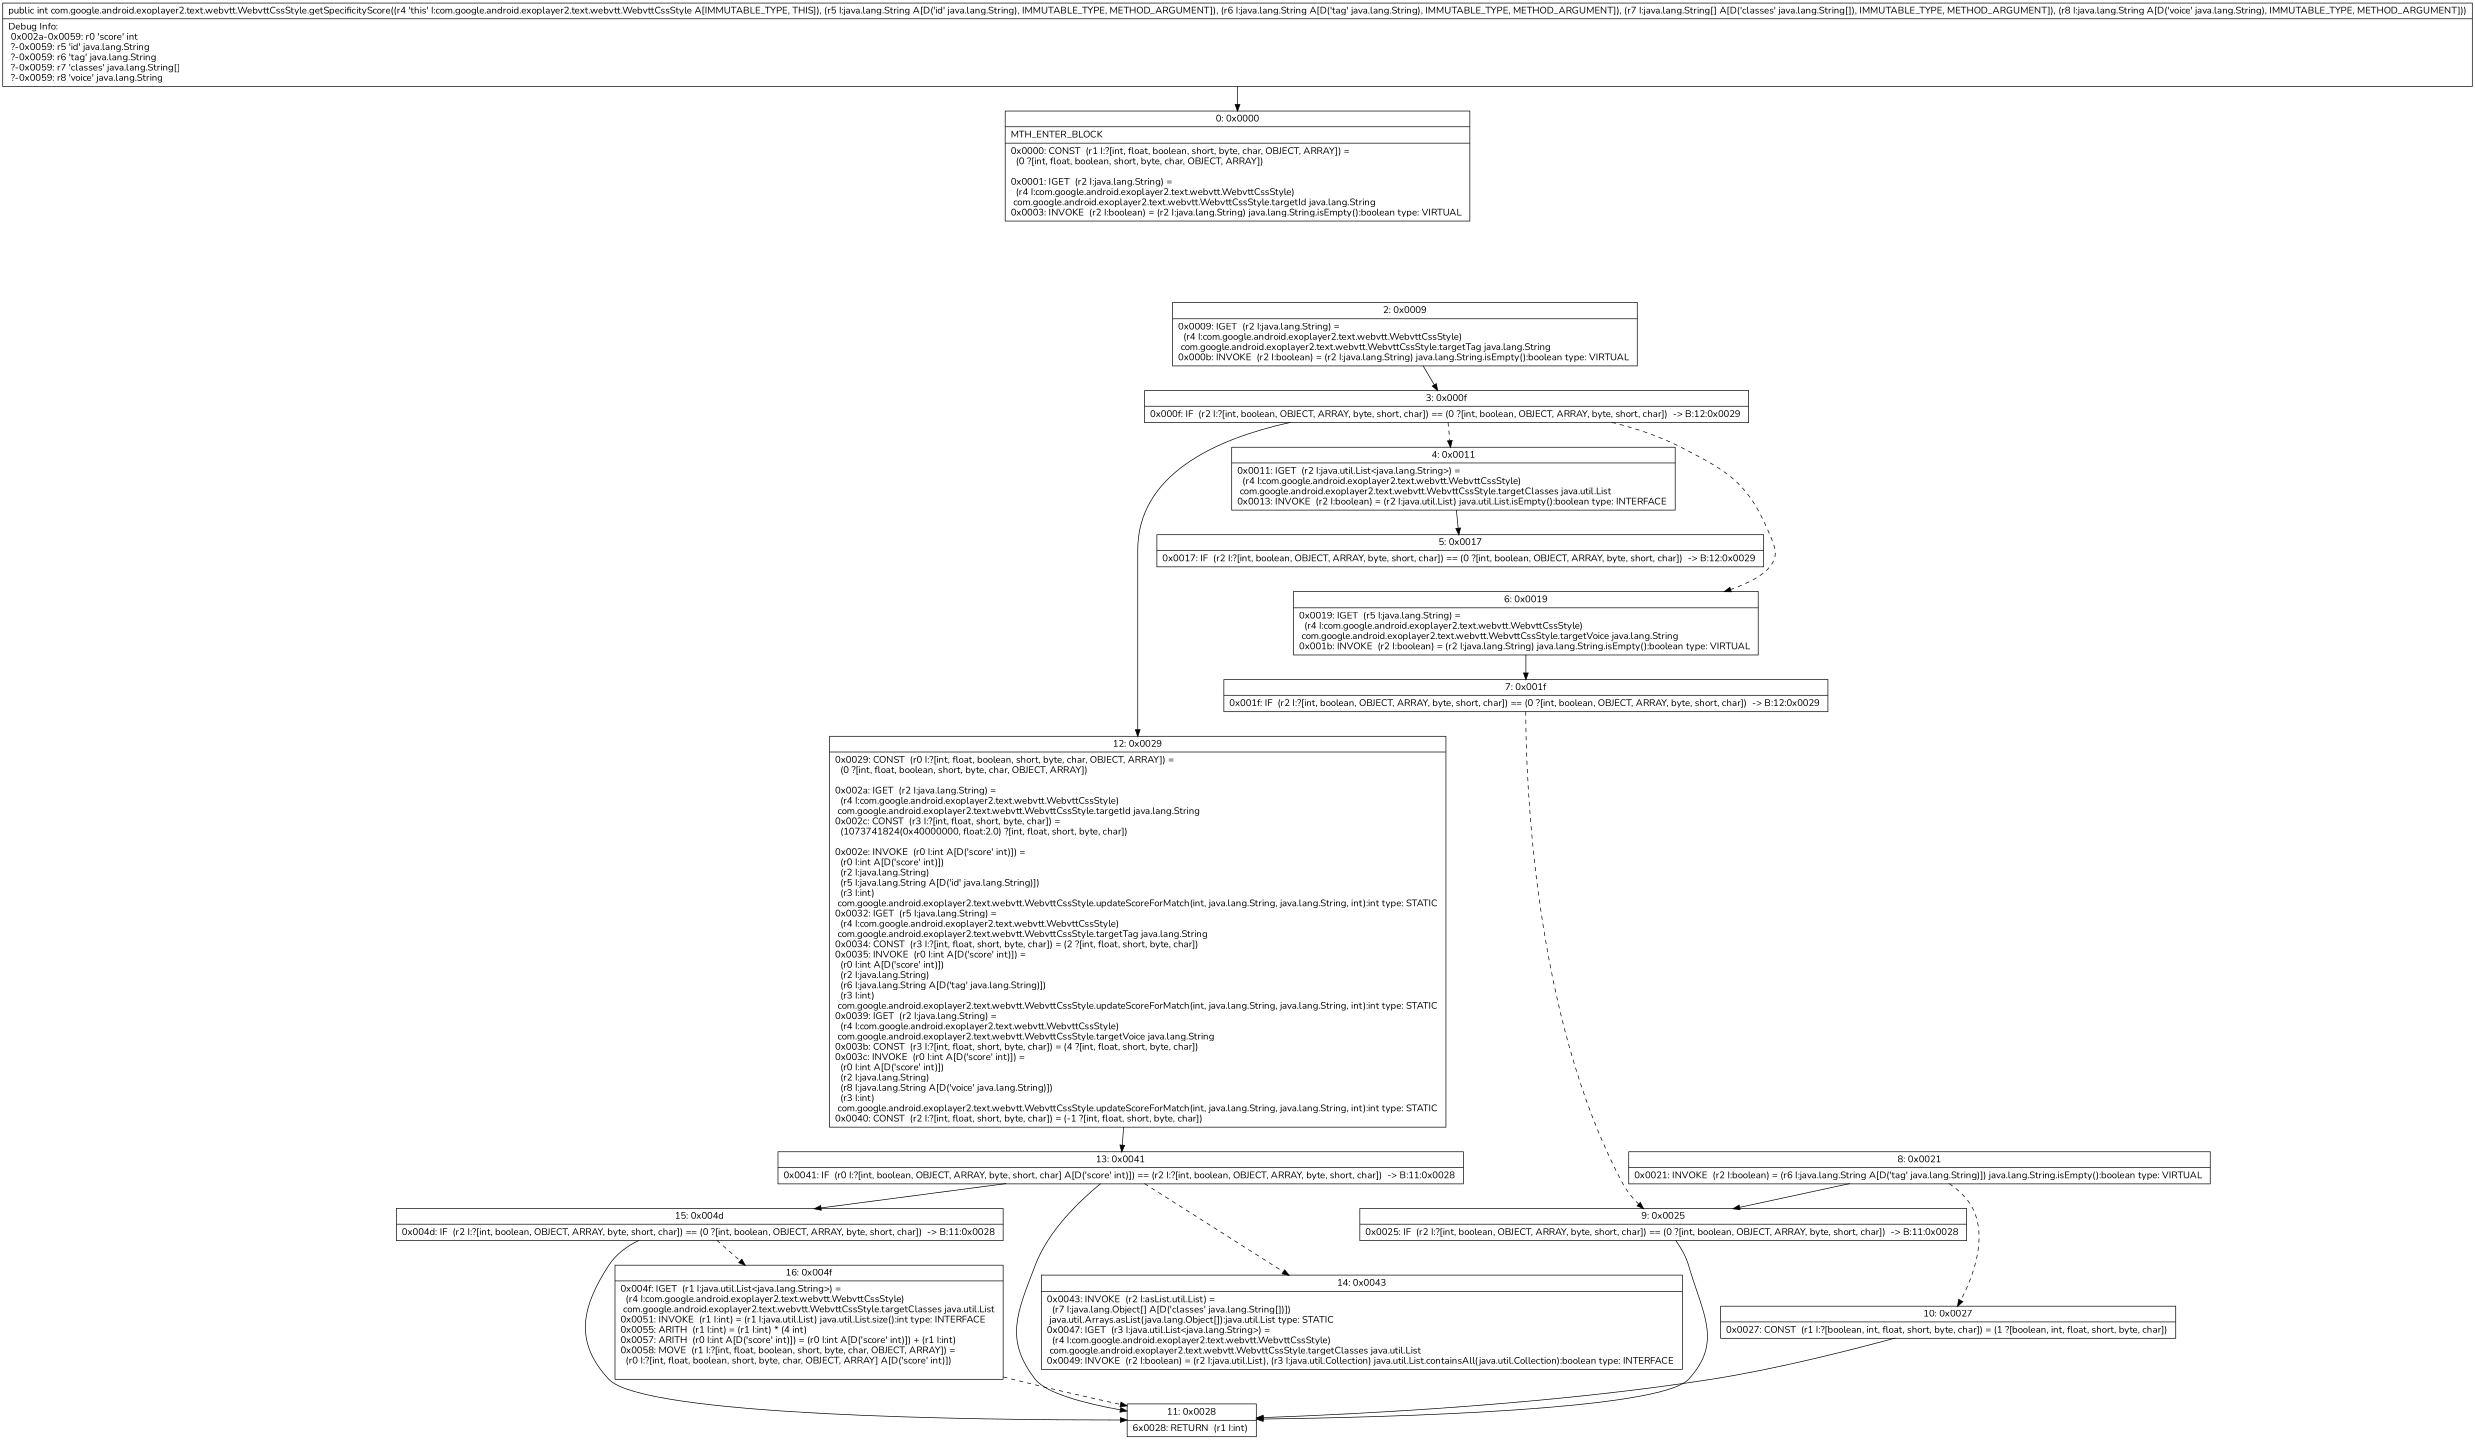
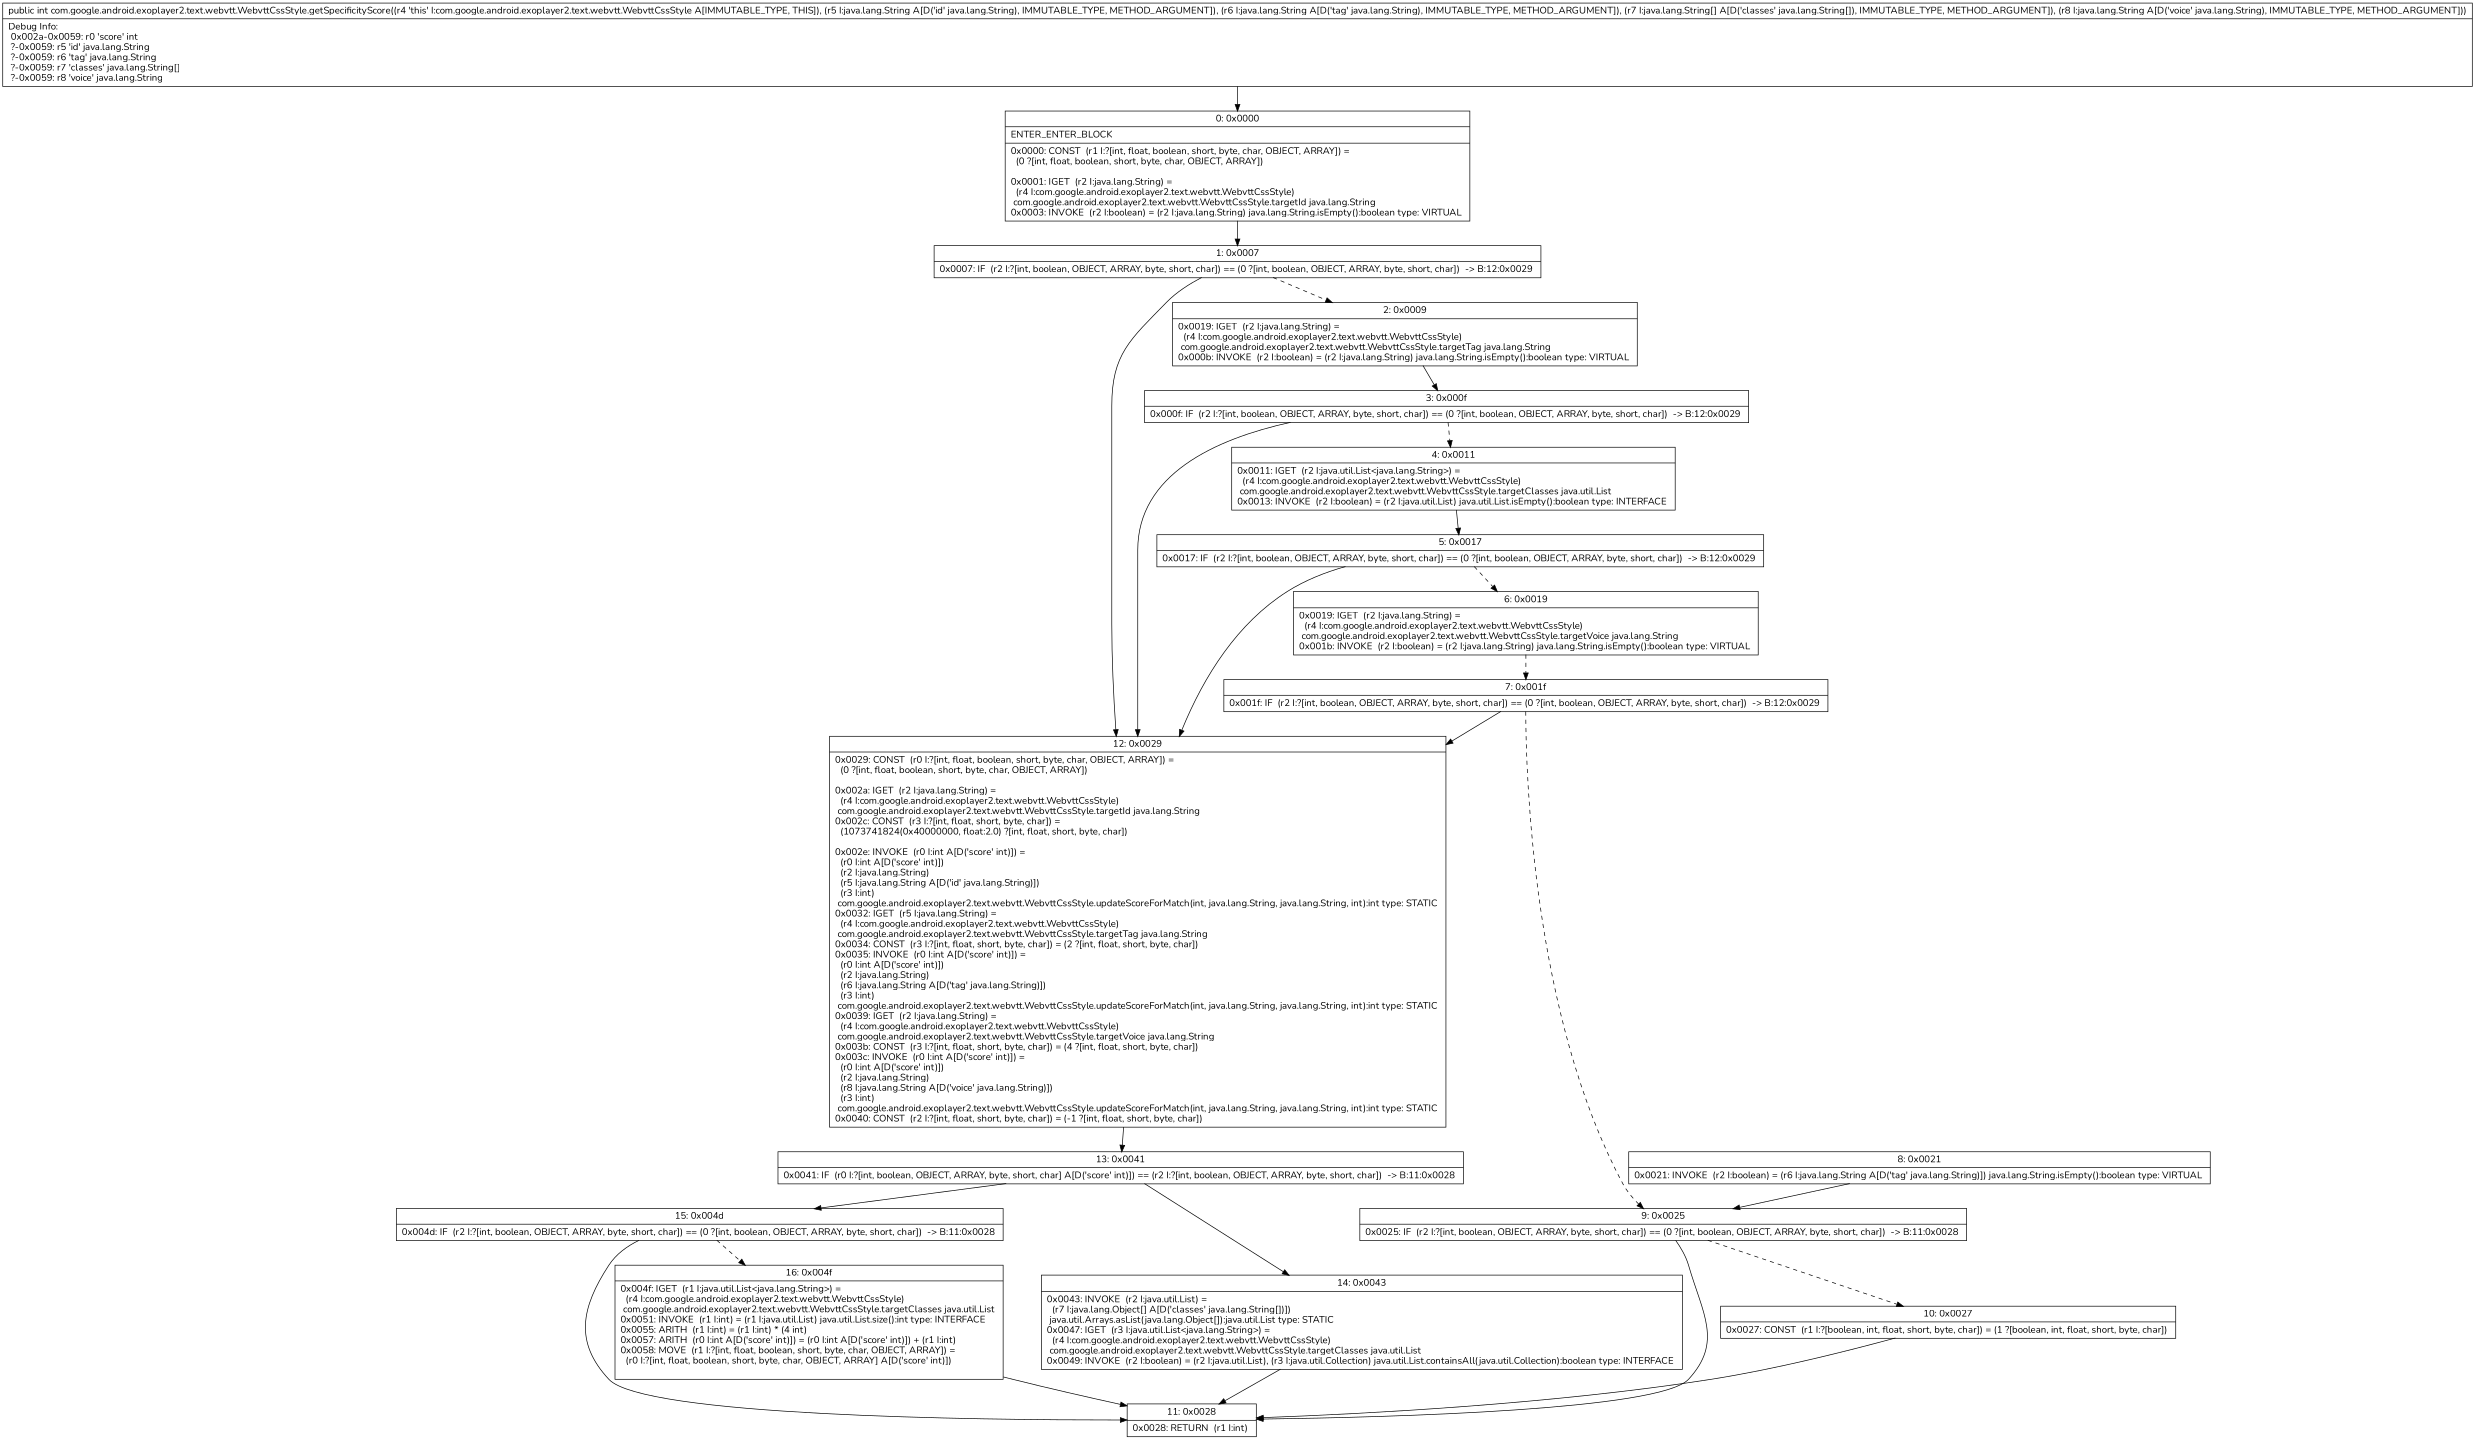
node "0: 0x0000": text "MTH_ENTER_BLOCK" -> "ENTER_ENTER_BLOCK"
node "1: 0x0007": added
node "2: 0x0009": text "0x0009: IGET  (r2 I:java.lang.String) =" -> "0x0019: IGET  (r2 I:java.lang.String) ="
edge "3: 0x000f" -> "6: 0x0019": now "5: 0x0017" -> "6: 0x0019"
node "6: 0x0019": text "0x0019: IGET  (r5 I:java.lang.String) =" -> "0x0019: IGET  (r2 I:java.lang.String) ="
edge "5: 0x0017" -> "12: 0x0029": added
edge "6: 0x0019" -> "7: 0x001f": style solid -> dashed
edge "7: 0x001f" -> "12: 0x0029": added
edge "13: 0x0041" -> "14: 0x0043": style dashed -> solid
edge "8: 0x0021" -> "10: 0x0027": now "9: 0x0025" -> "10: 0x0027"
node "14: 0x0043": text "0x0043: INVOKE  (r2 I:asList.util.List) =" -> "0x0043: INVOKE  (r2 I:java.util.List) ="
edge "13: 0x0041" -> "11: 0x0028": now "14: 0x0043" -> "11: 0x0028"
edge "16: 0x004f" -> "11: 0x0028": style dashed -> solid
node "11: 0x0028": text "6x0028: RETURN  (r1 I:int)" -> "0x0028: RETURN  (r1 I:int)"
